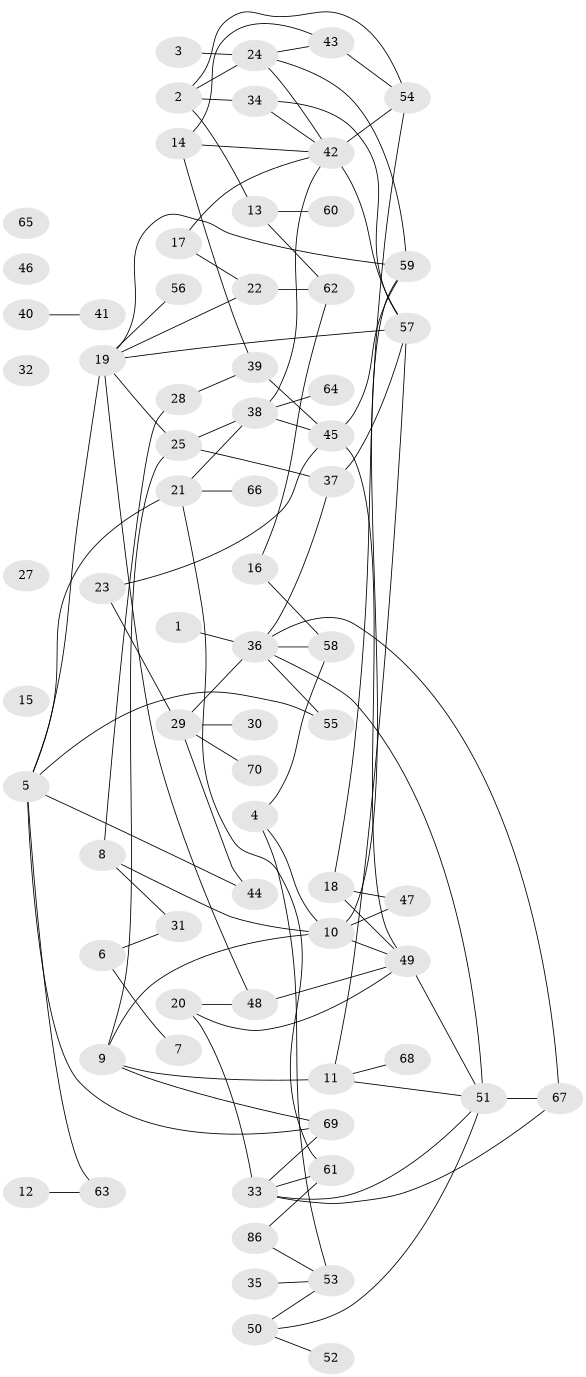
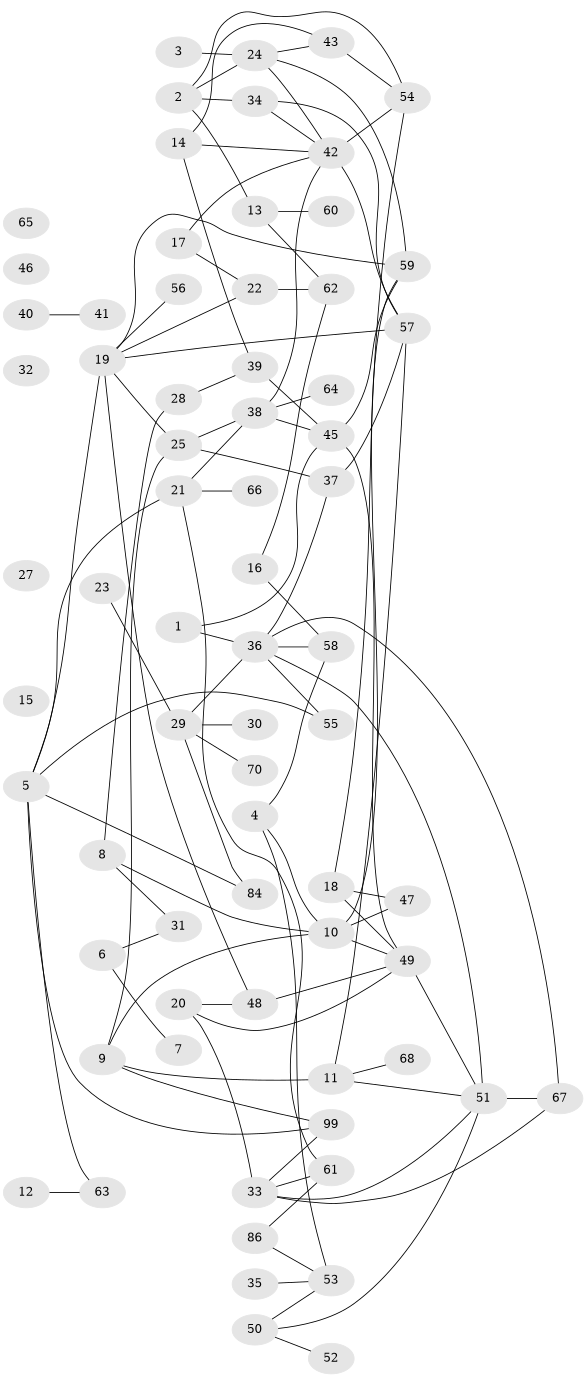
edge "45" -- "23": now "45" -- "1"
node "44": label "44" -> "84"
node "69": label "69" -> "99"
